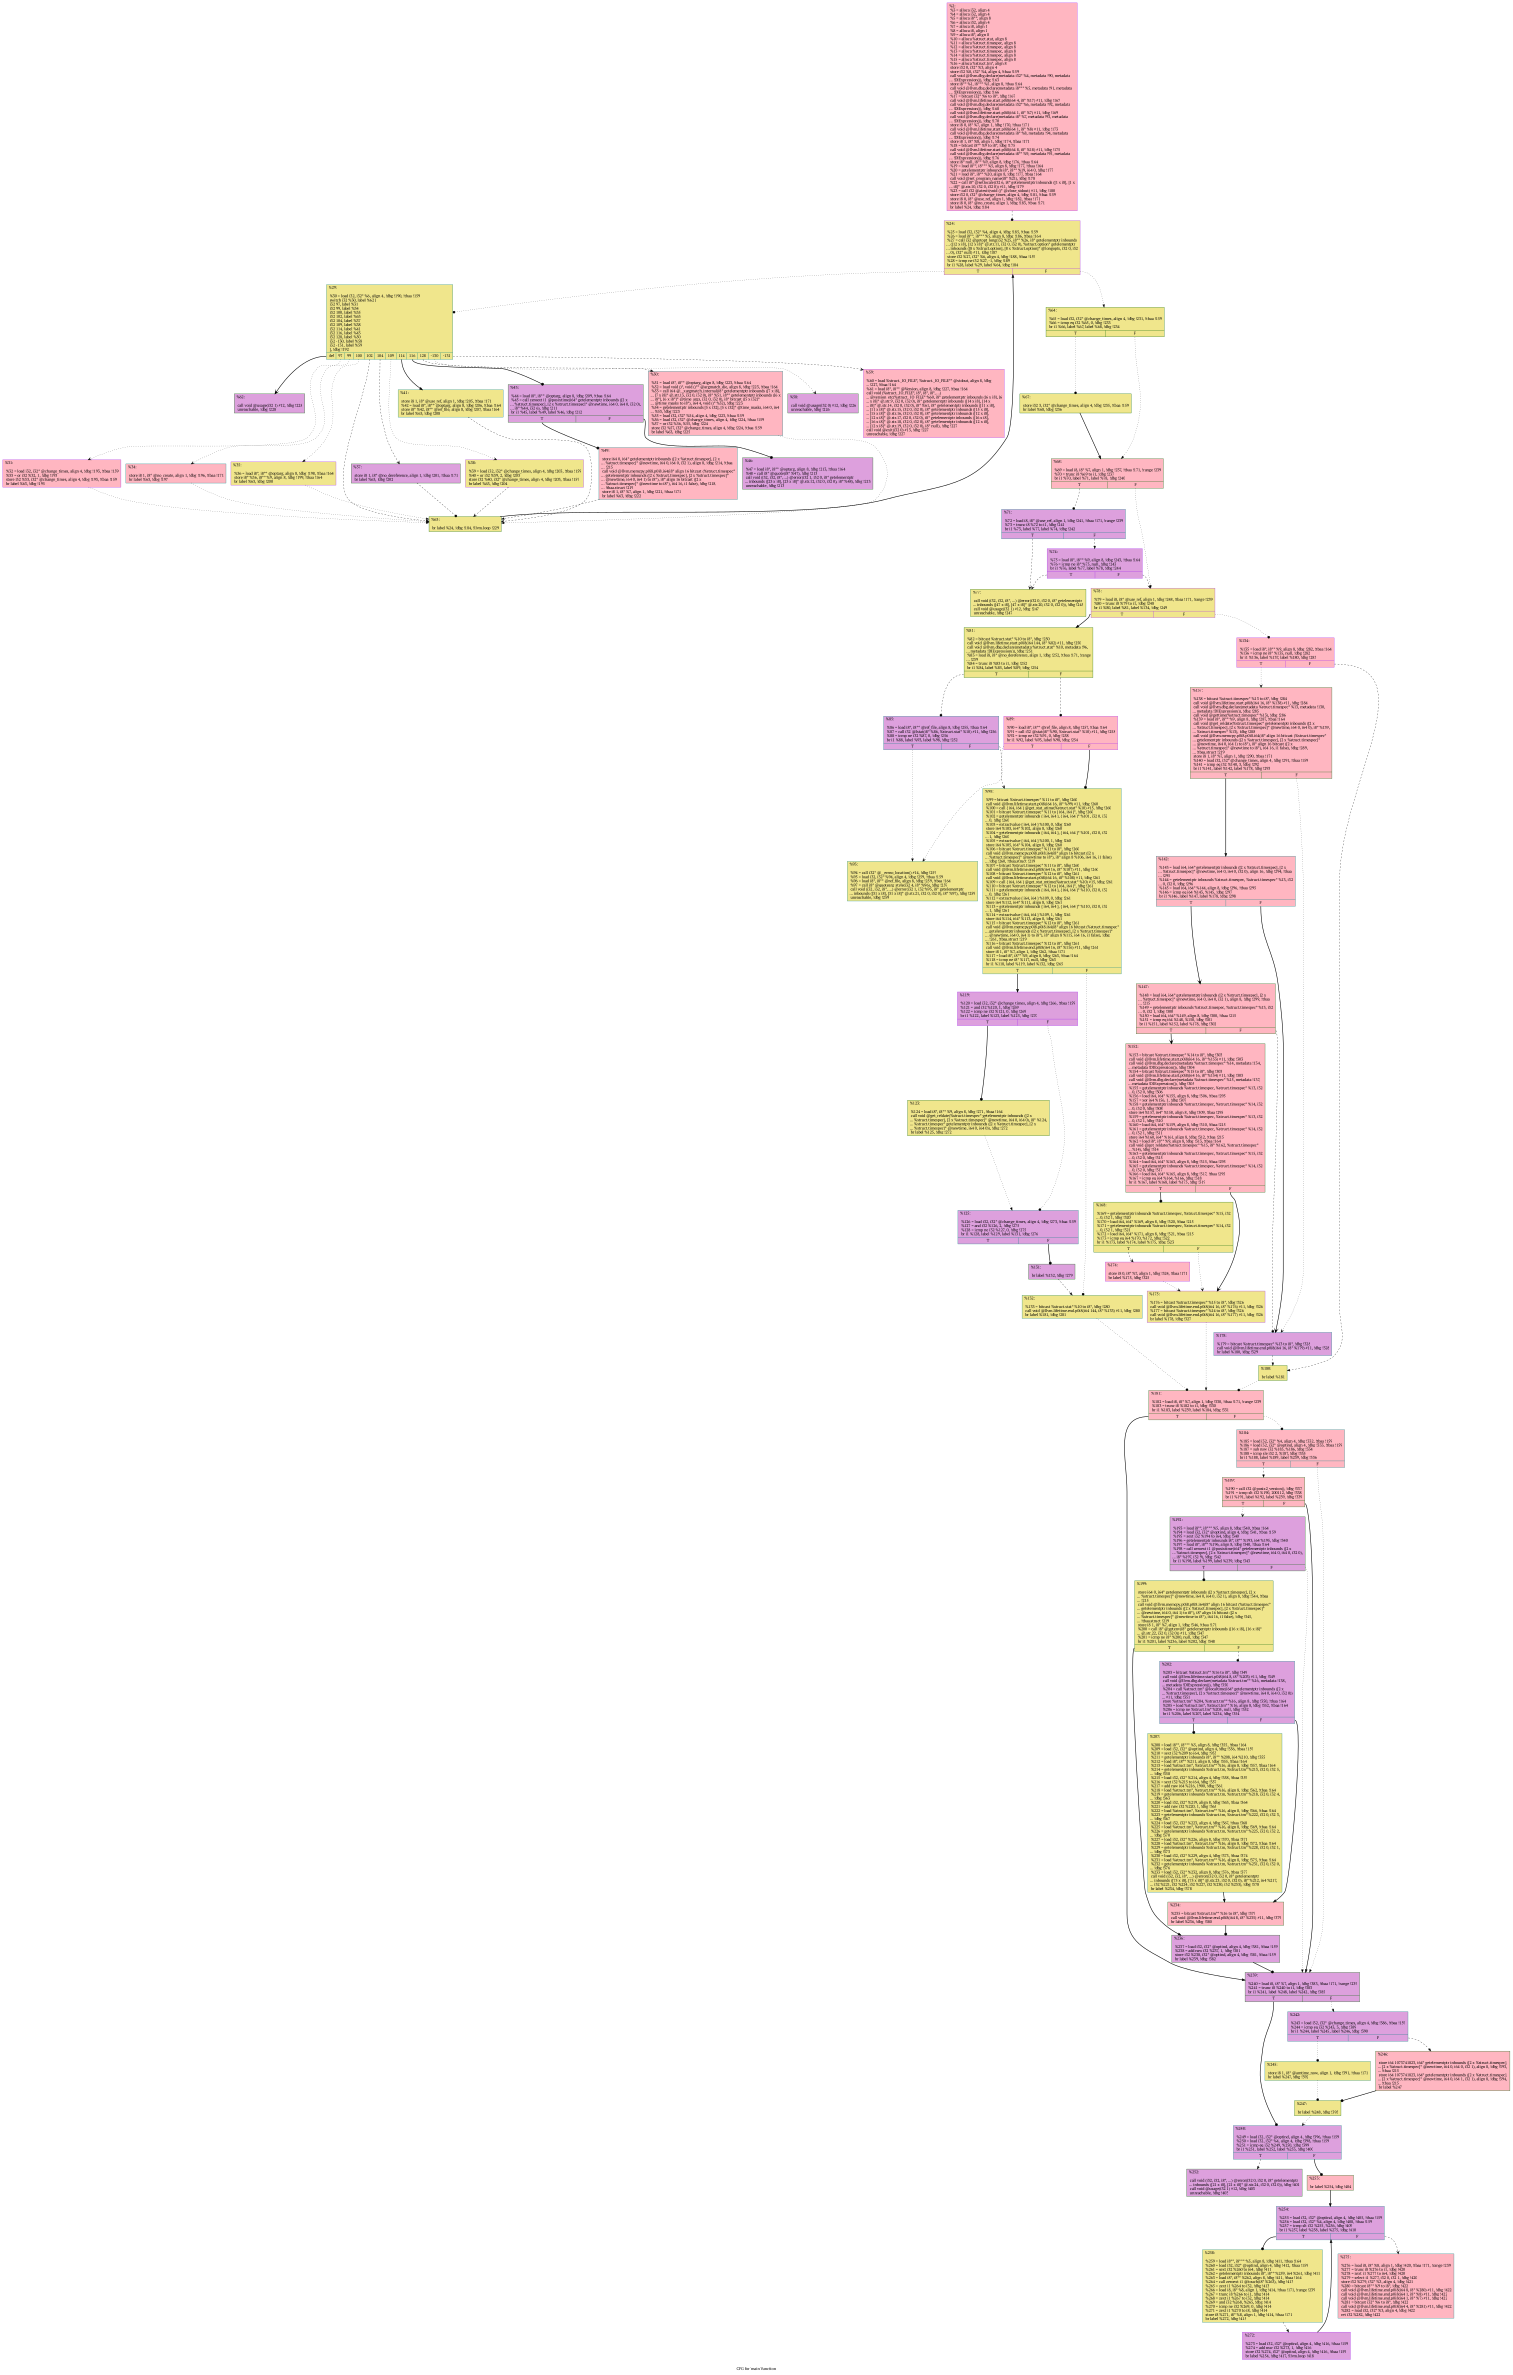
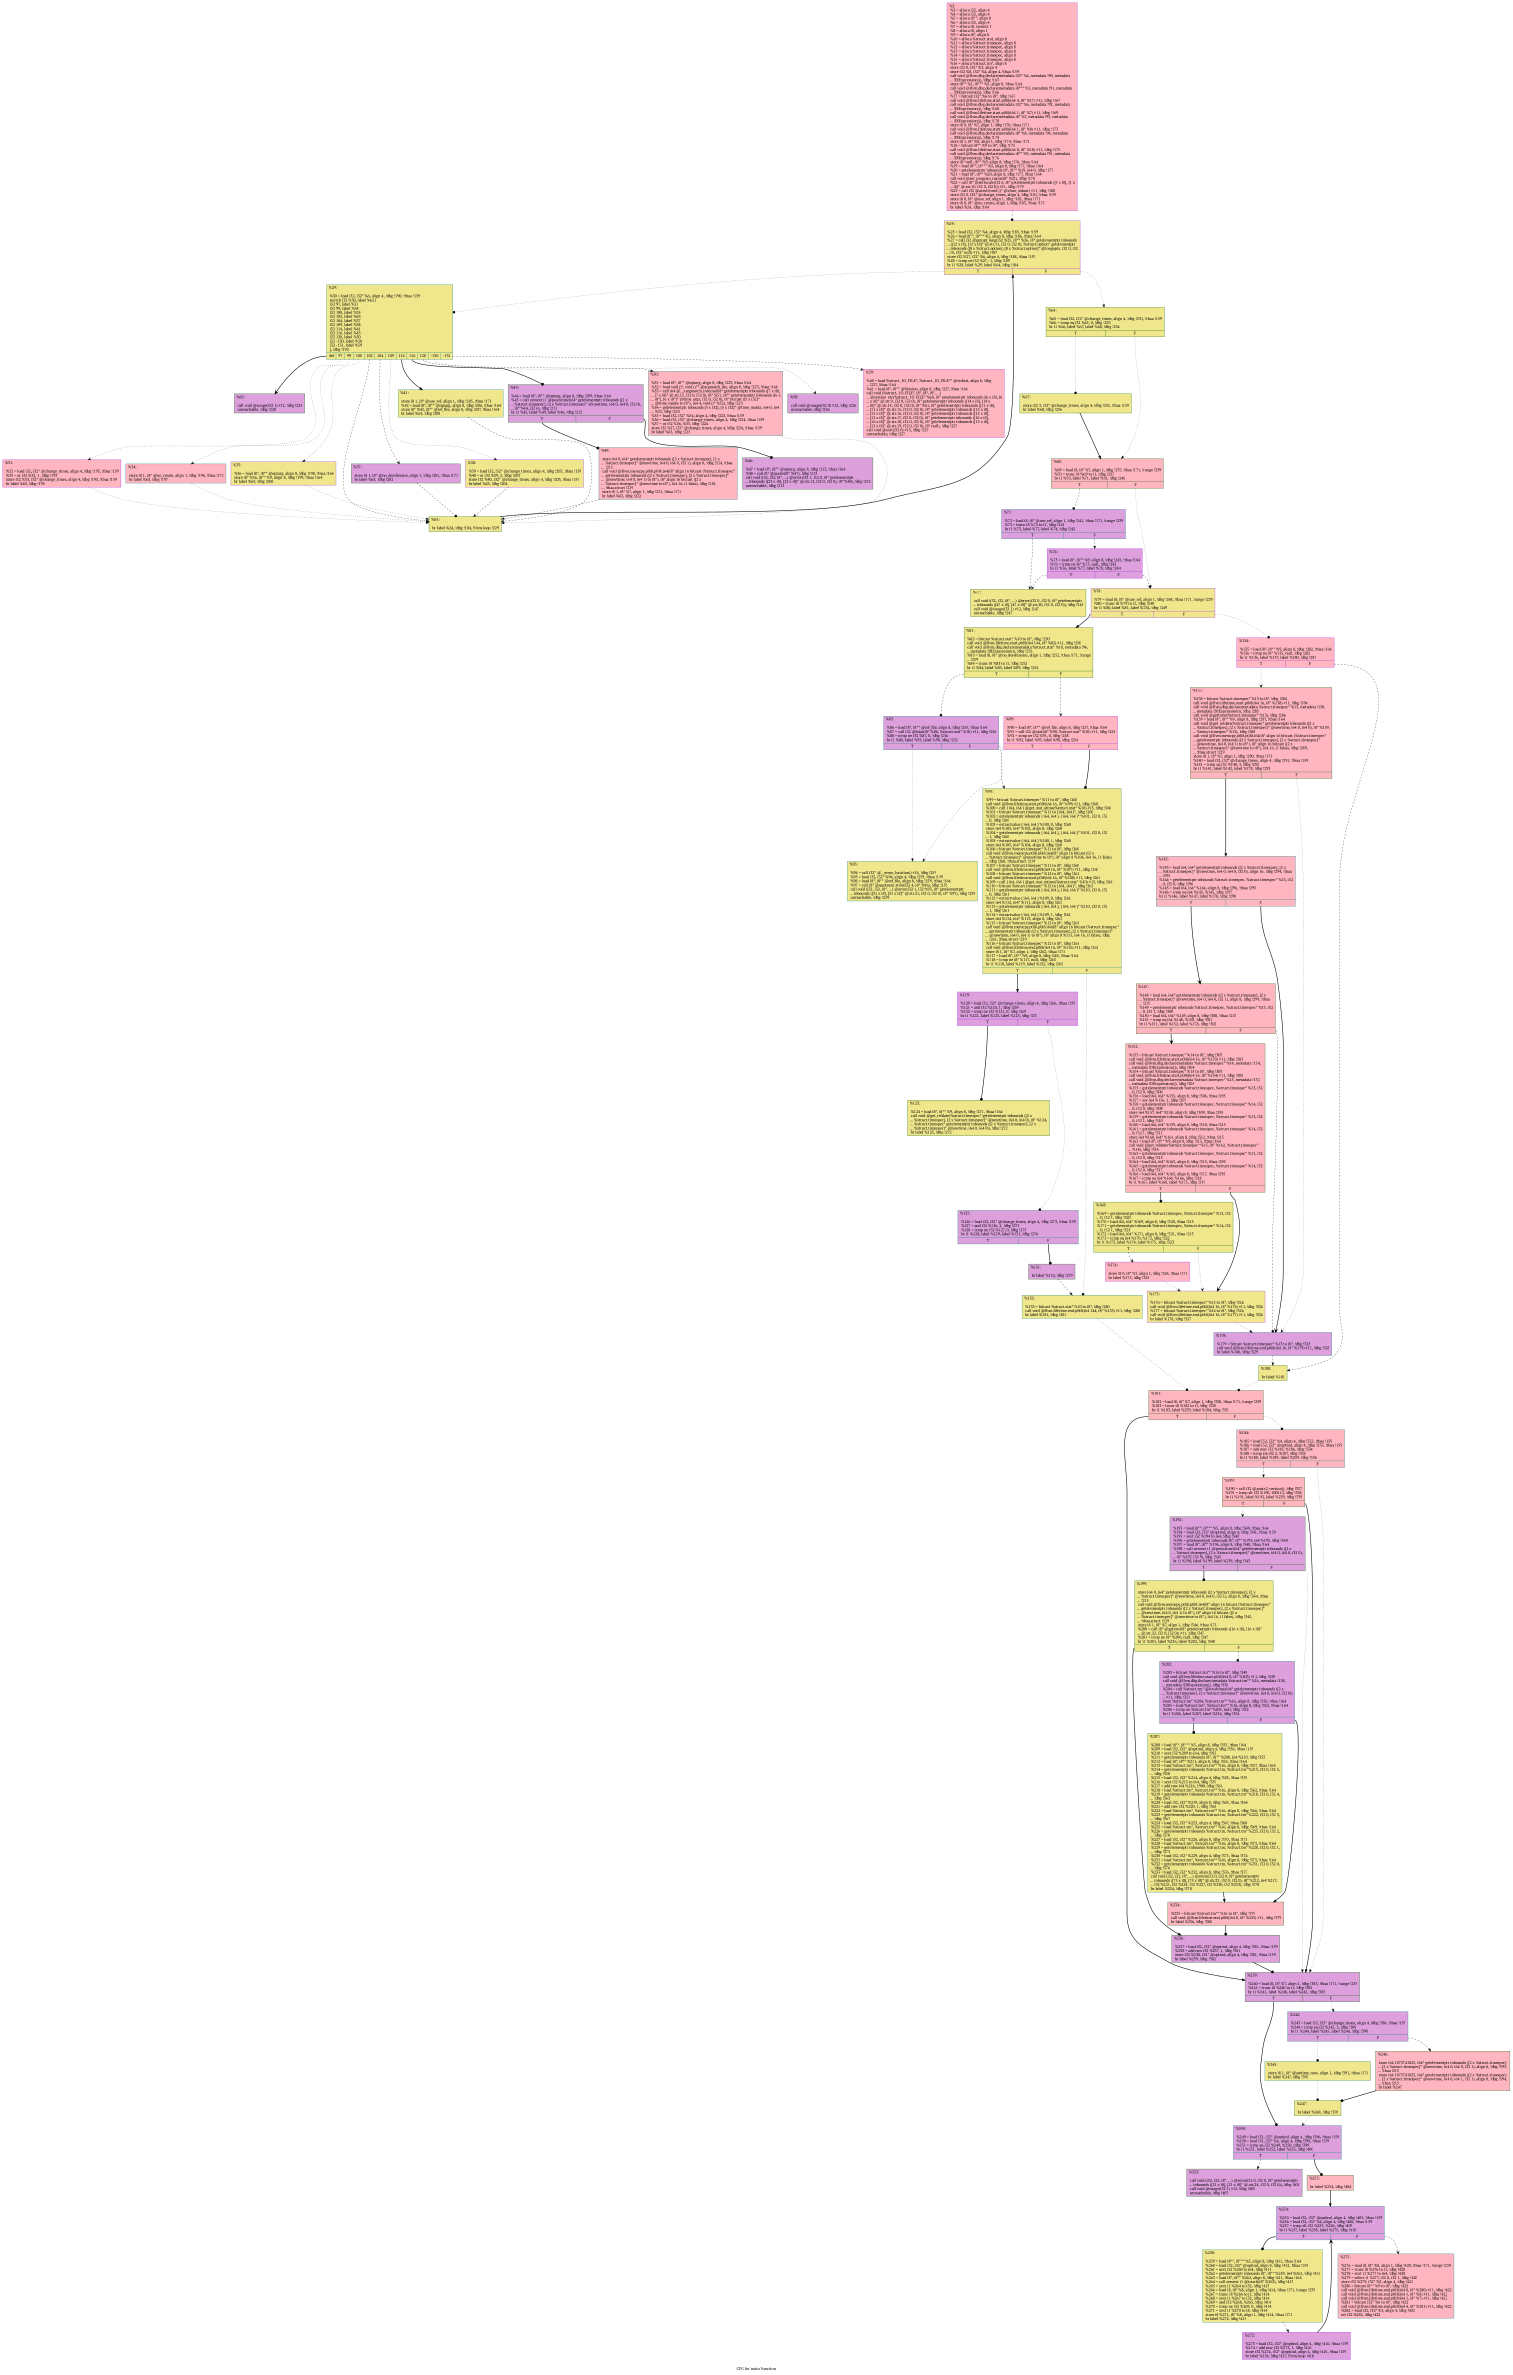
node "%2:": text "%7 = alloca i8, align 1" -> "%7 = alloca i8, zeroext 1"
edge "%81:" -> "%89:": arrowhead dot -> vee
edge "%123:" -> "%125:": removed
edge "%175:" -> "%181:": now "%175:" -> "%178:"
edge "%272:" -> "%254:": arrowhead normal -> vee
